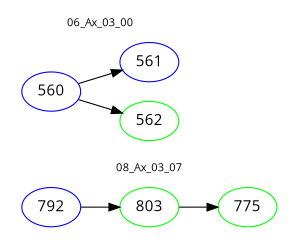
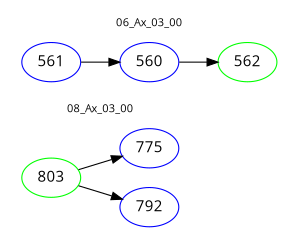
edge "560" -> "561": reversed
cluster "08_Ax_03_07": label "08_Ax_03_07" -> "08_Ax_03_00"
edge "792" -> "803": reversed
node "775": color green -> blue
